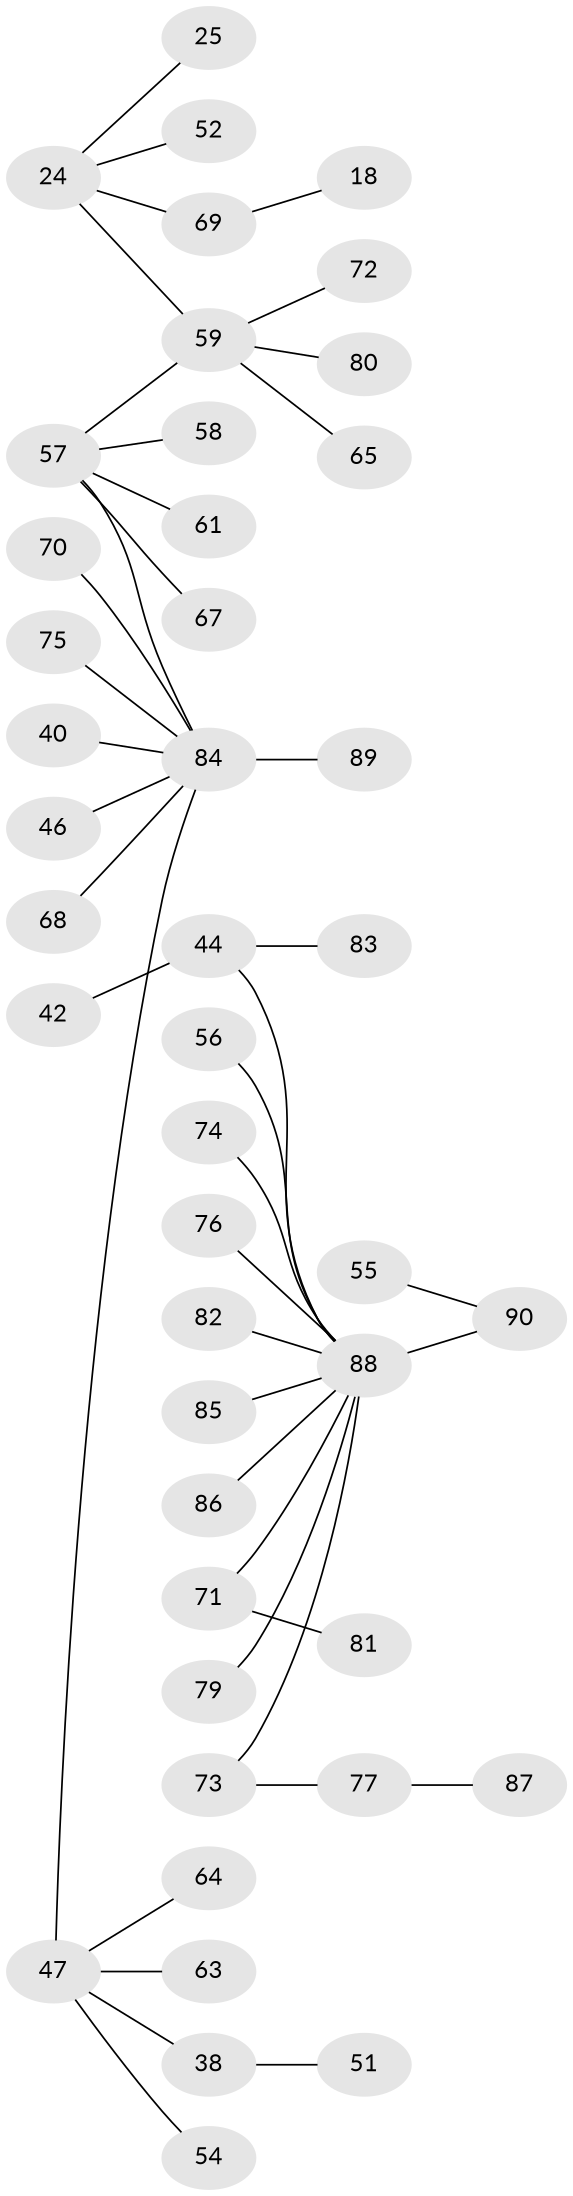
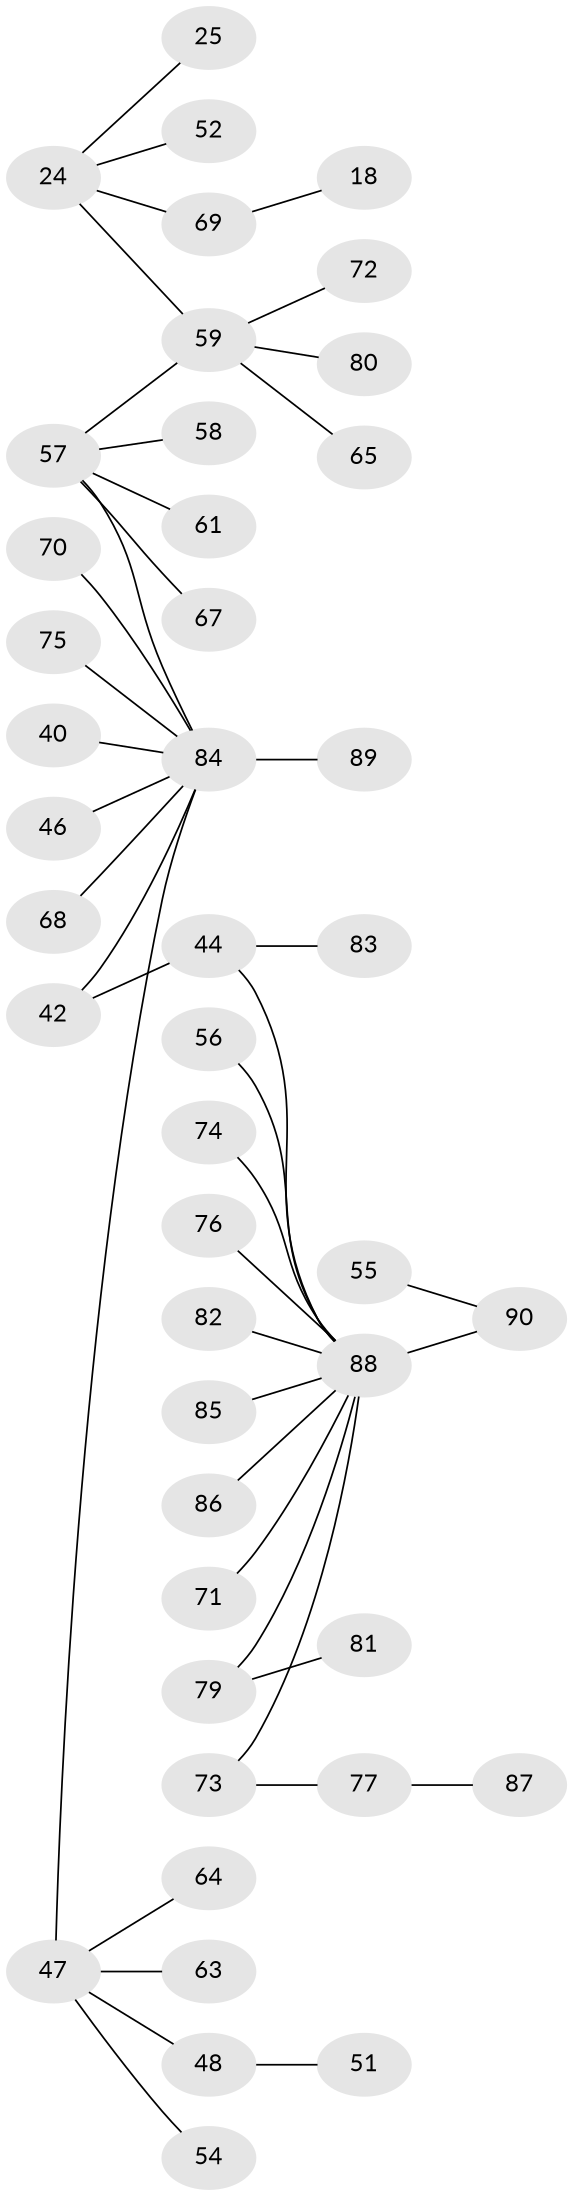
edge "84" -- "42": added
edge "71" -- "81": now "79" -- "81"
node "38": label "38" -> "48"
